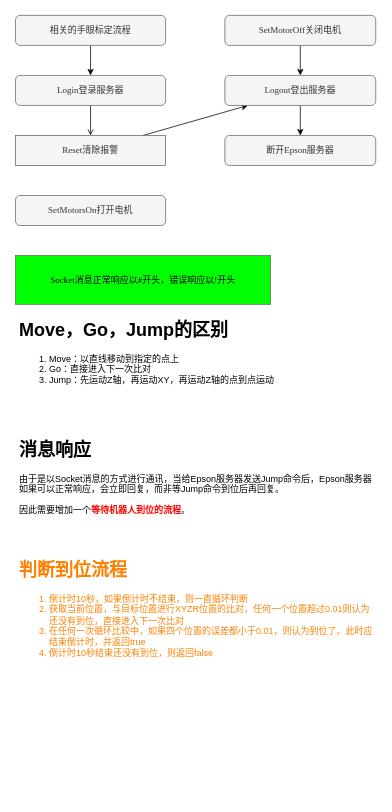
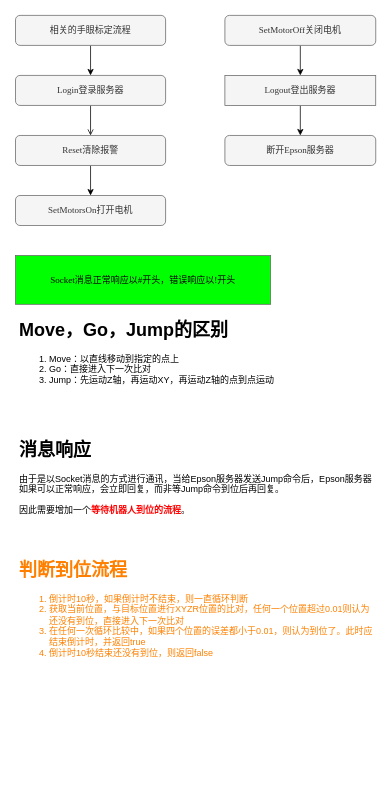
node "Logout登出服务器": shape rounded rectangle -> rectangle
edge "Reset清除报警" -> "Logout登出服务器": now "Reset清除报警" -> "SetMotorsOn打开电机"
node "Reset清除报警": shape rectangle -> rounded rectangle
